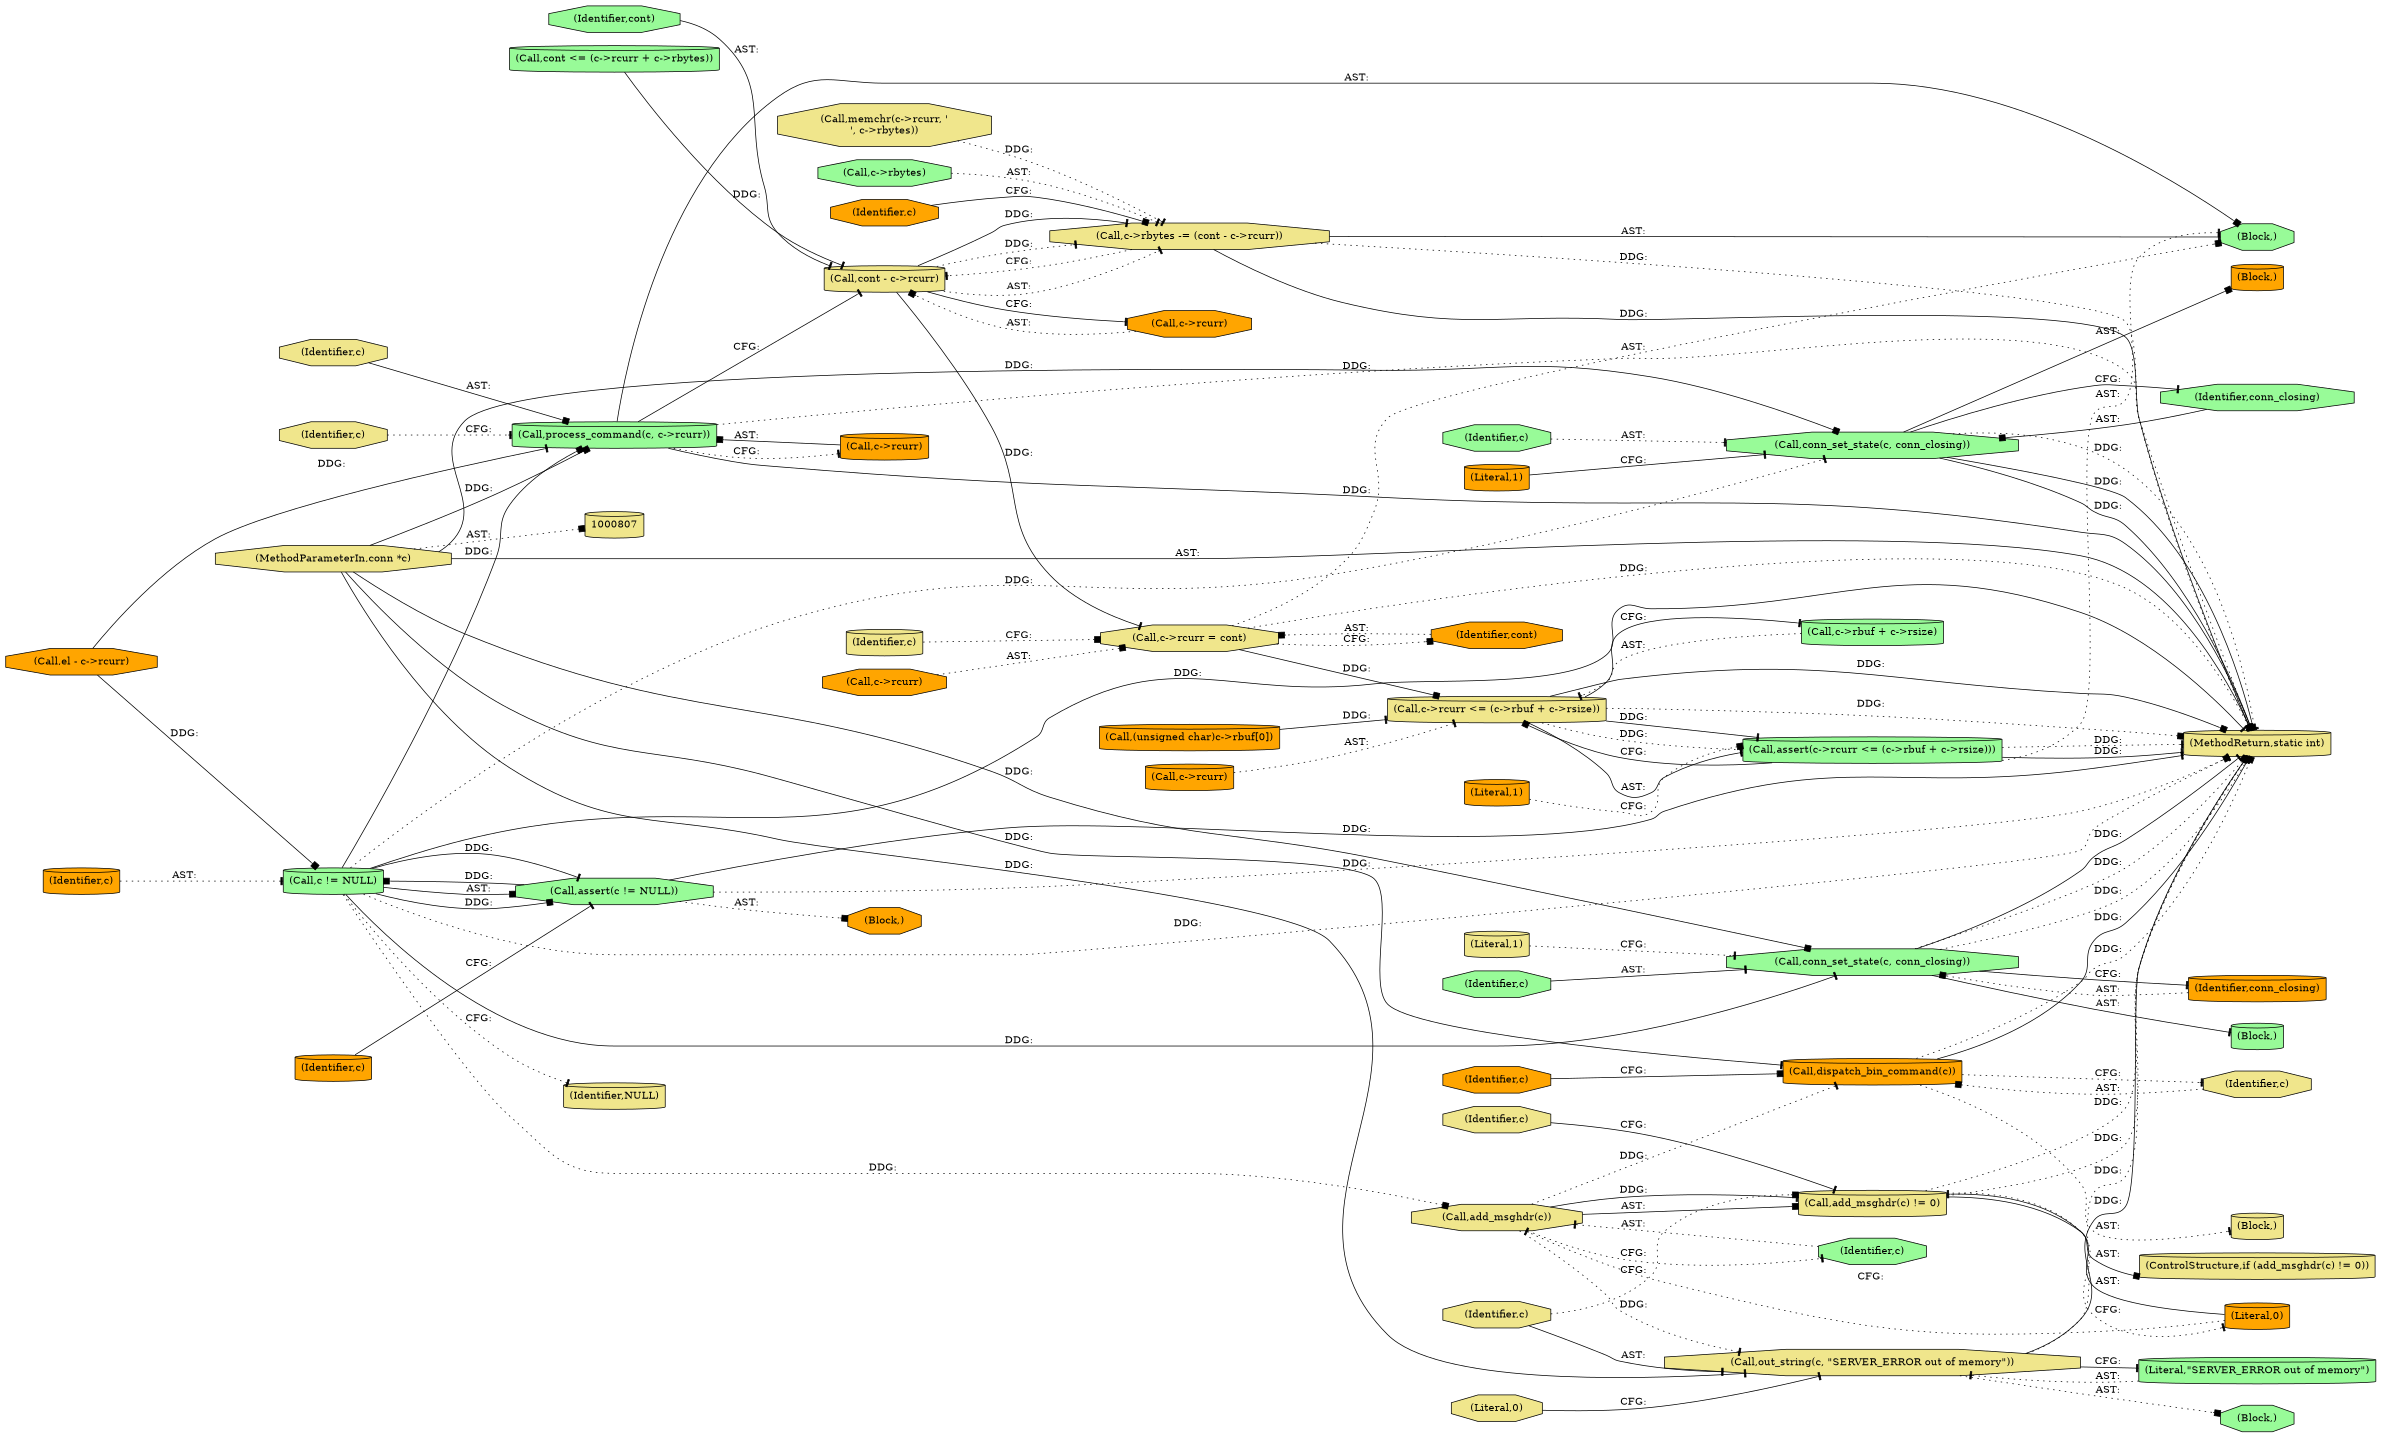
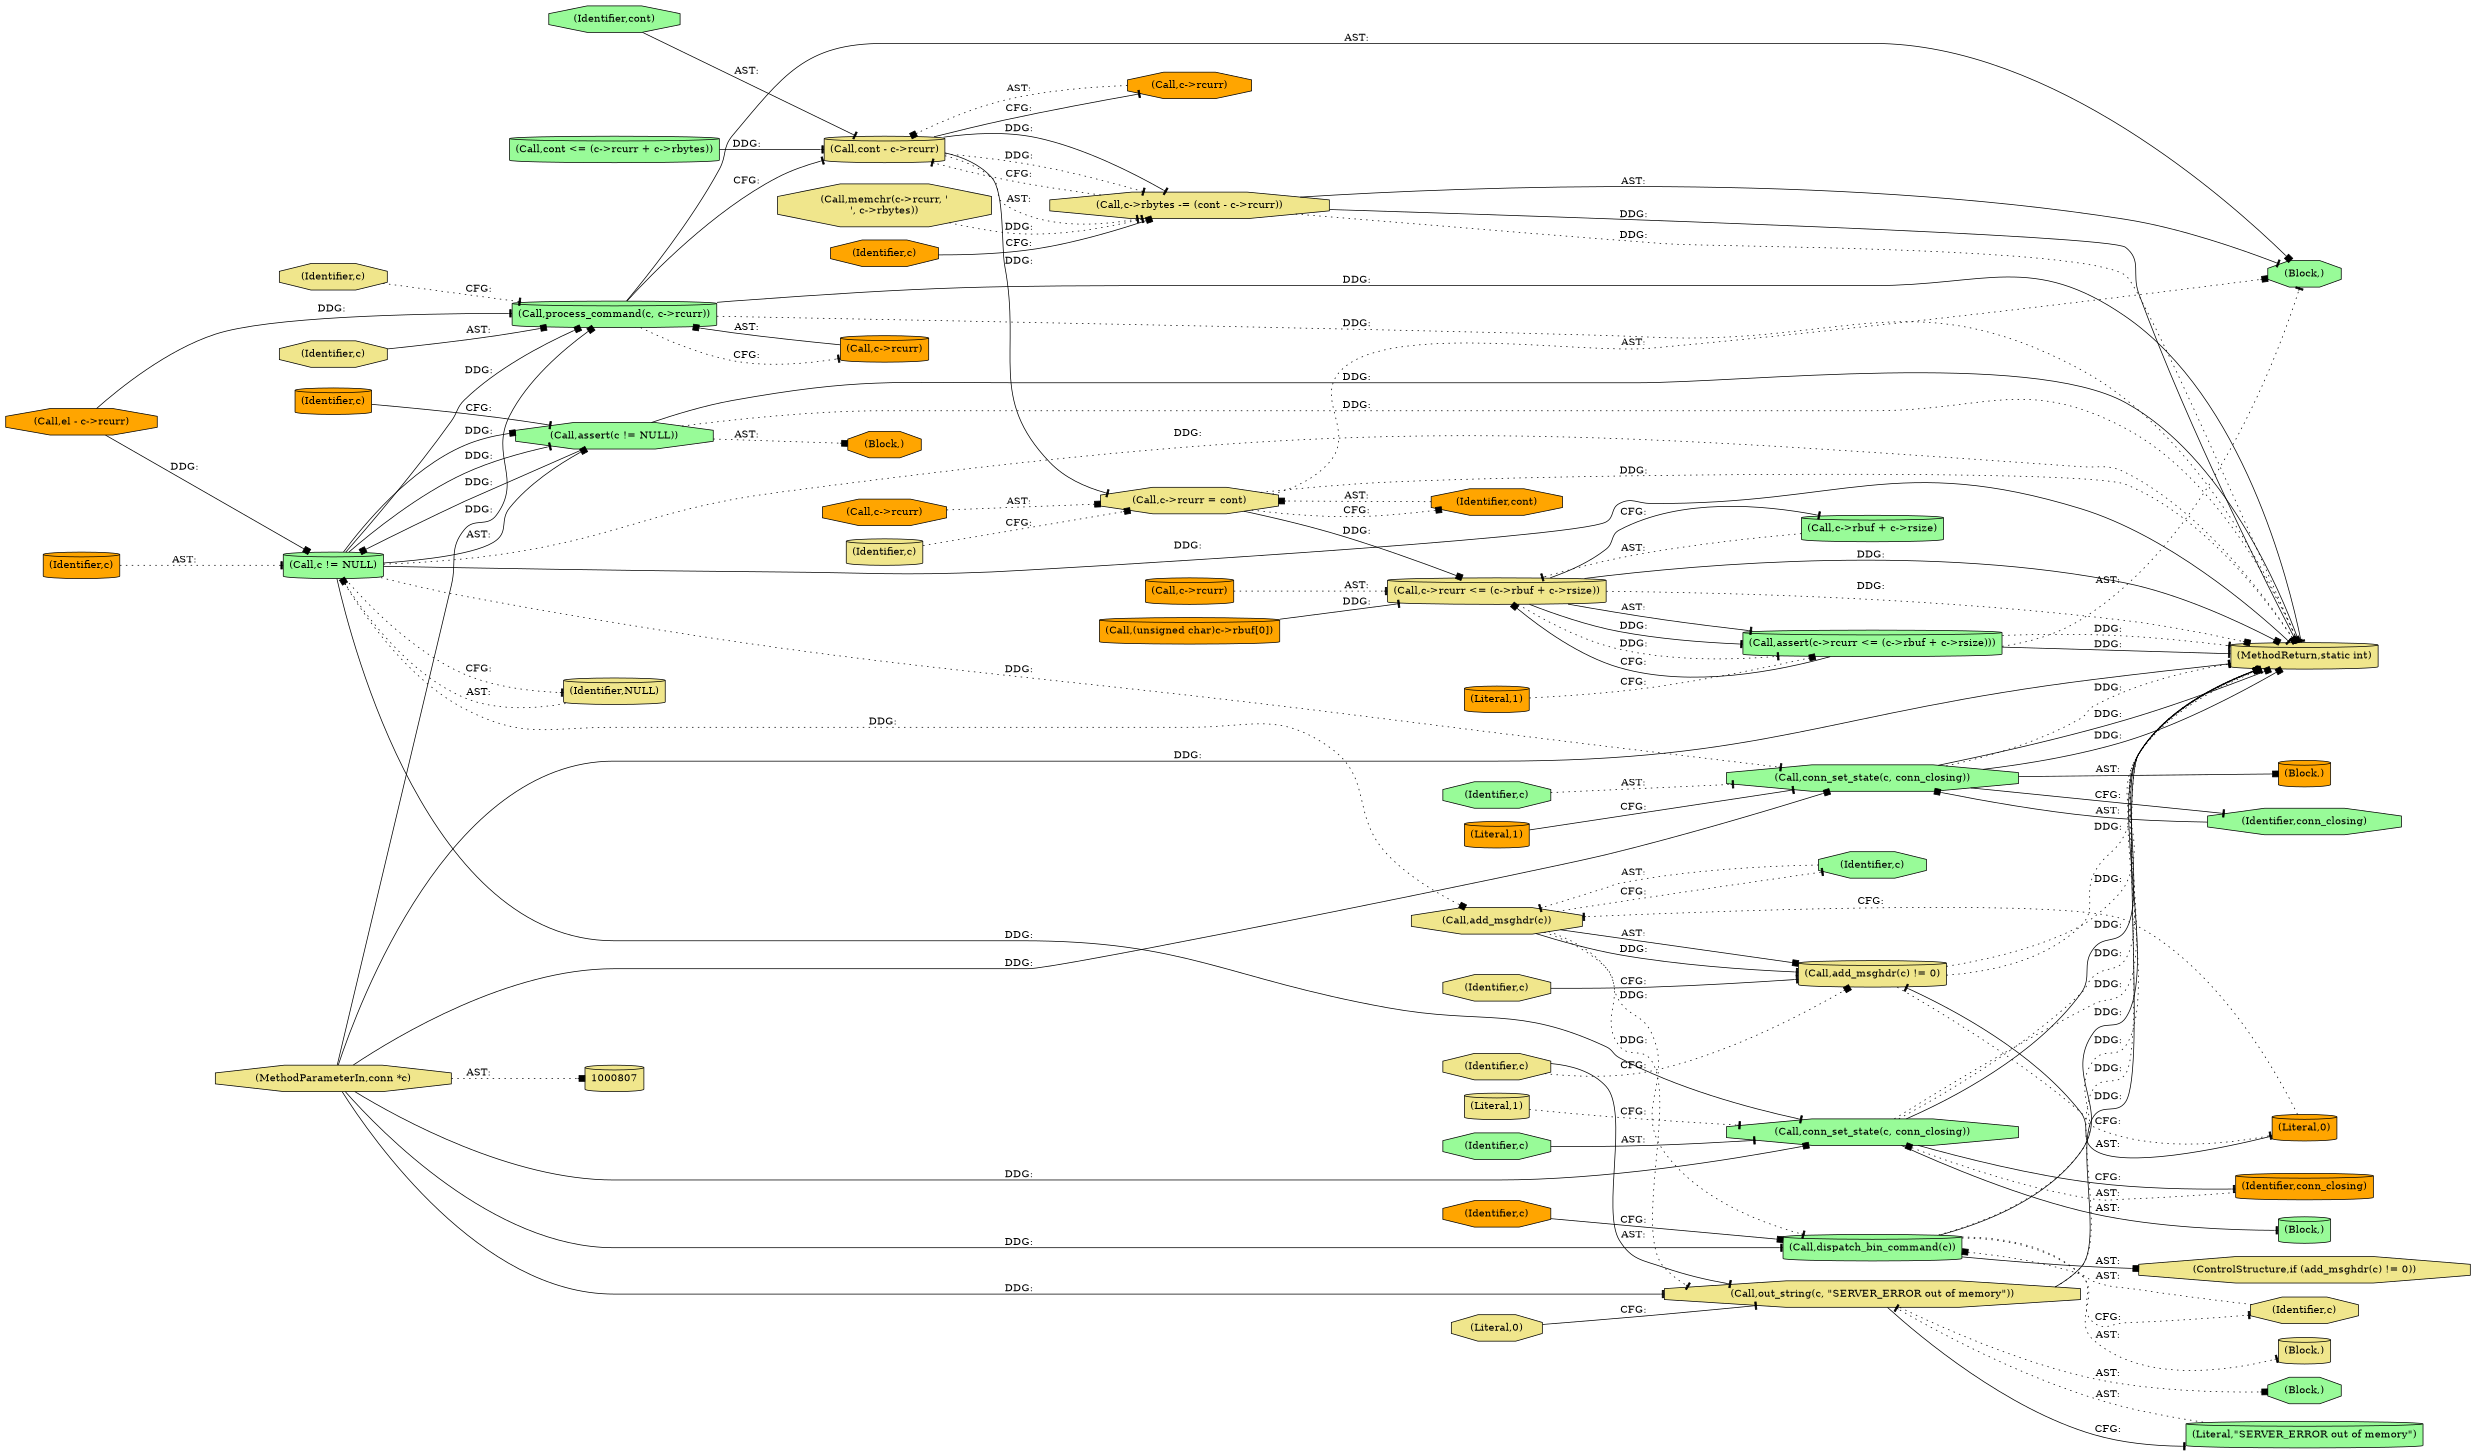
node "(Call,c->rbytes)": removed
edge "(MethodParameterIn,conn *c)" -> "(MethodReturn,static int)": label "AST: " -> "DDG: "
edge "(Identifier,NULL)" -> "(Call,c != NULL)": added, label "AST:"
node "(Call,dispatch_bin_command(c))": fillcolor orange -> palegreen
edge "(Call,add_msghdr(c) != 0)" -> "(ControlStructure,if (add_msghdr(c) != 0))": now "(Call,dispatch_bin_command(c))" -> "(ControlStructure,if (add_msghdr(c) != 0))"
node "(ControlStructure,if (add_msghdr(c) != 0))": shape cylinder -> octagon
